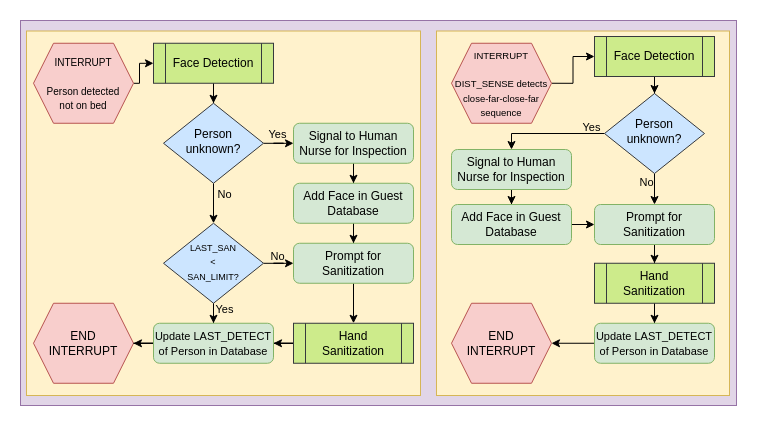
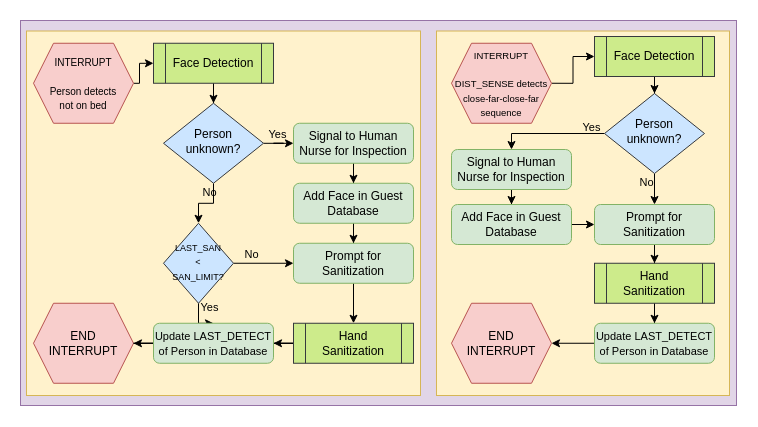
node "INTERRUPT Person detected not on bed": label "INTERRUPT Person detected not on bed" -> "INTERRUPT Person detects not on bed"
node "LAST_SAN < SAN_LIMIT?": size 100x80 -> 70x80
